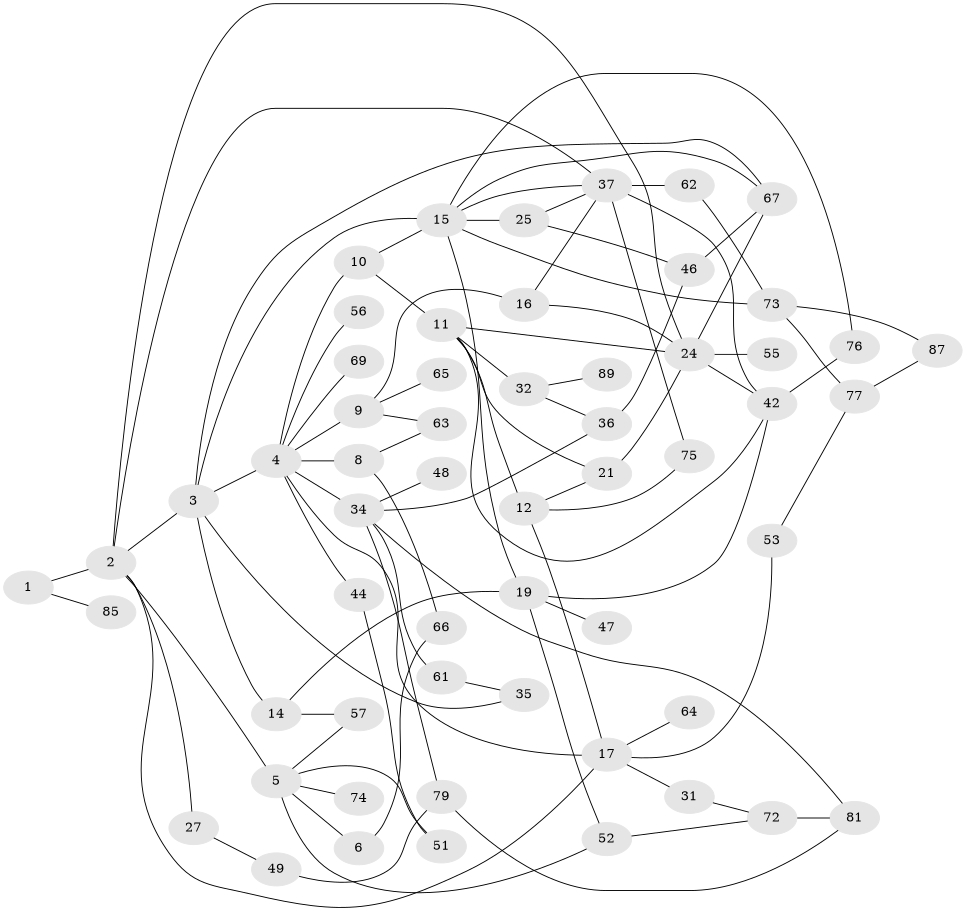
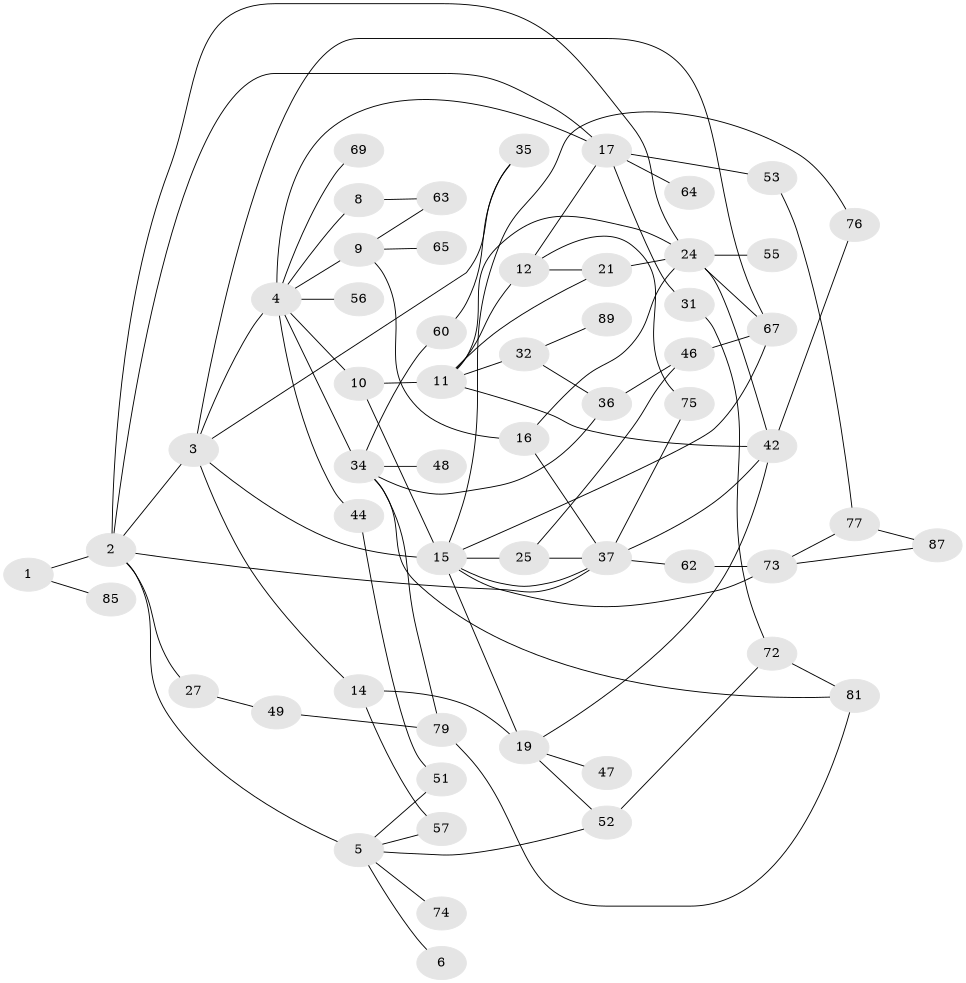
node "66": removed
node "61": label "61" -> "60"
